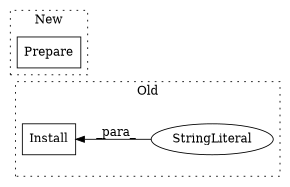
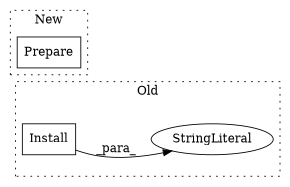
edge "StringLiteral" -> "Install": reversed
